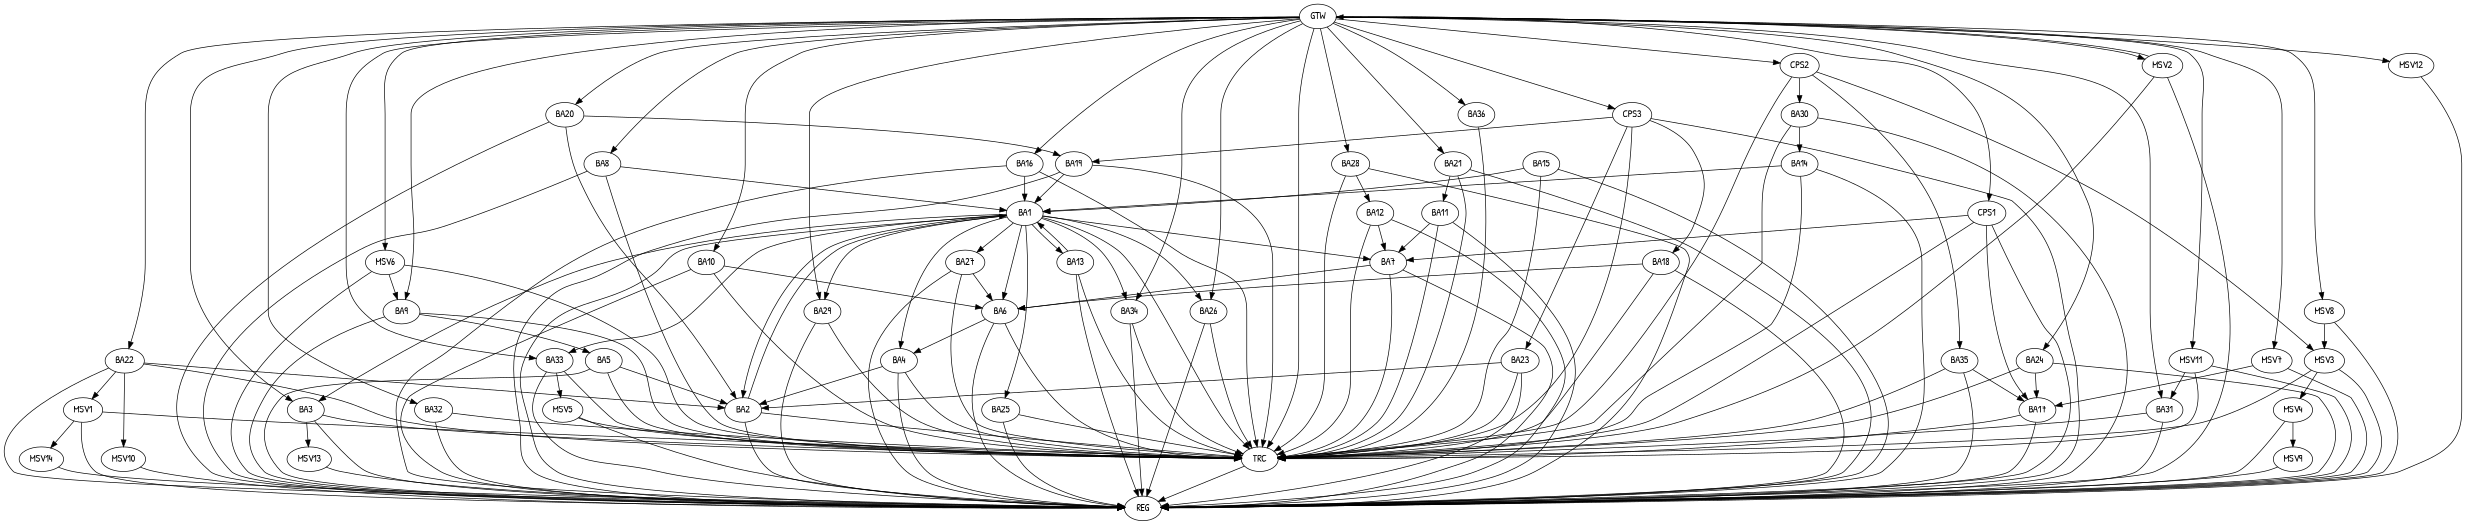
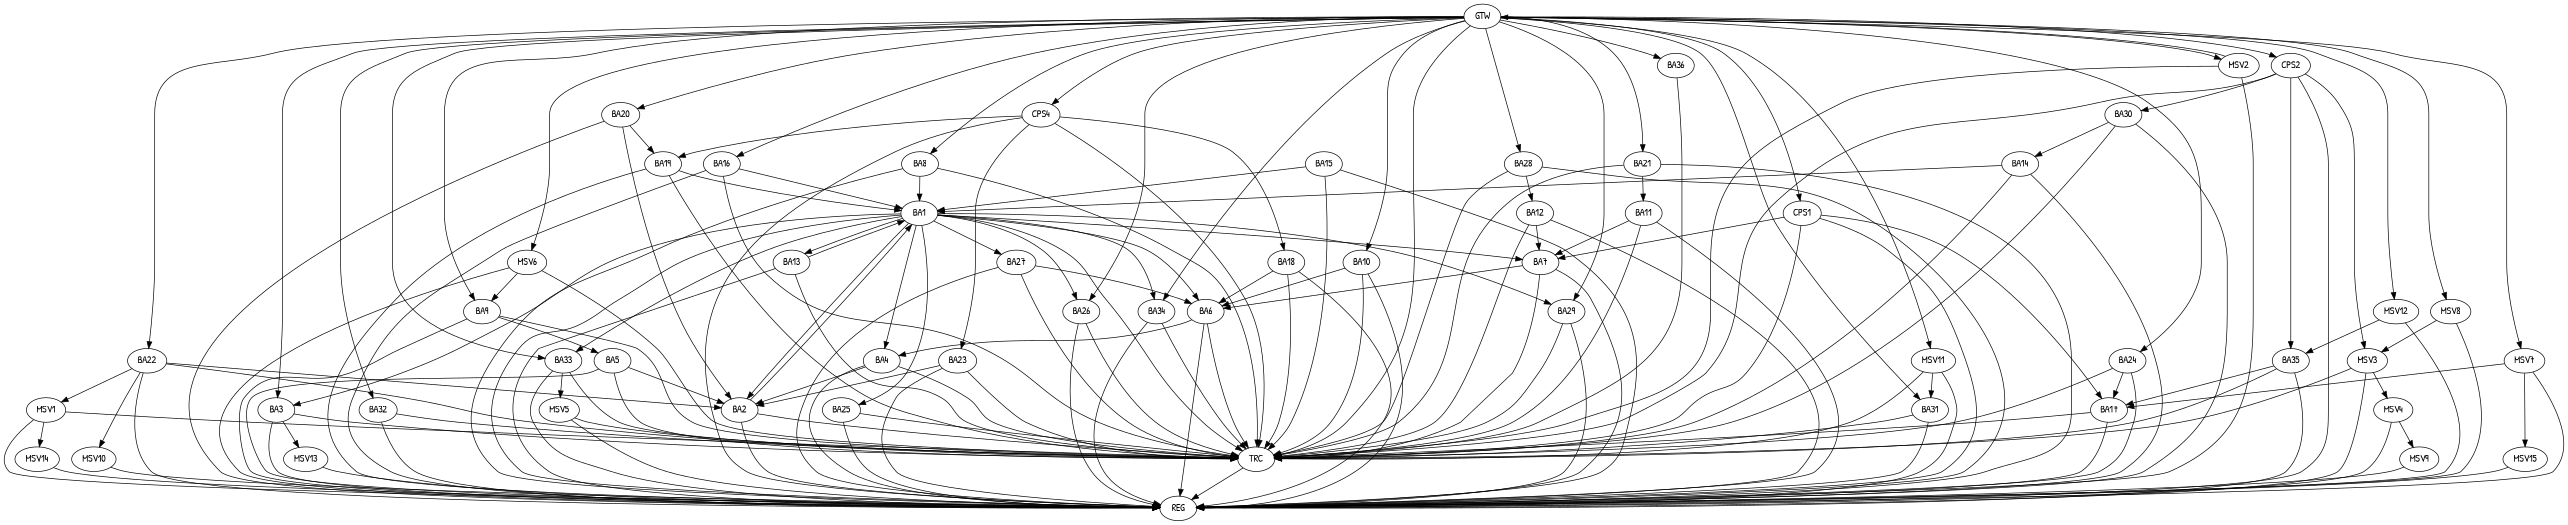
node "CPS3": label "CPS3" -> "CPS4"
edge "MSV12" -> "BA35": added
node "MSV15": added
edge "CPS2" -> "REG": added
